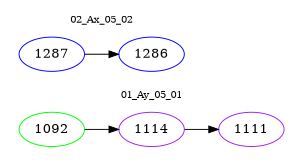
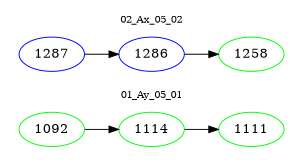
node "1258": added
node "1114": color purple -> green
node "1111": color purple -> green
